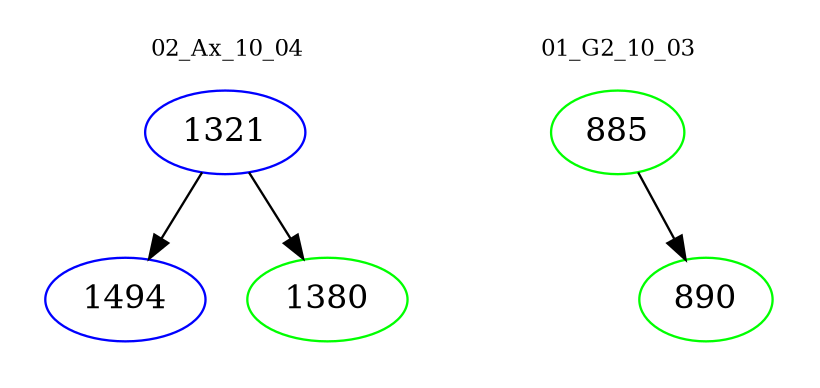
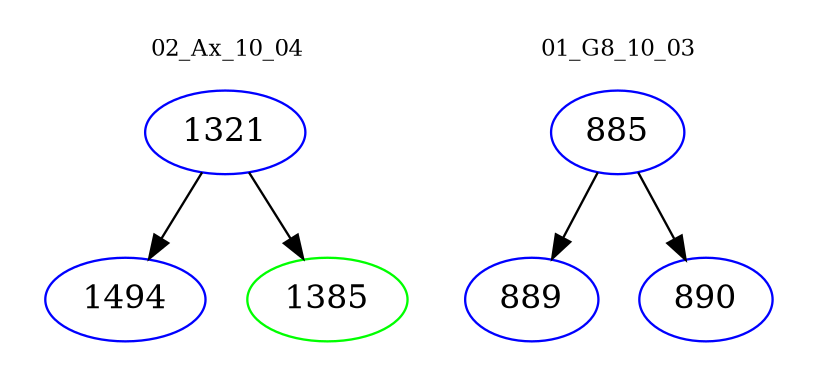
cluster "01_G2_10_03": label "01_G2_10_03" -> "01_G8_10_03"
node "885": color green -> blue
node "1380": label "1380" -> "1385"
node "889": added
node "890": color green -> blue
